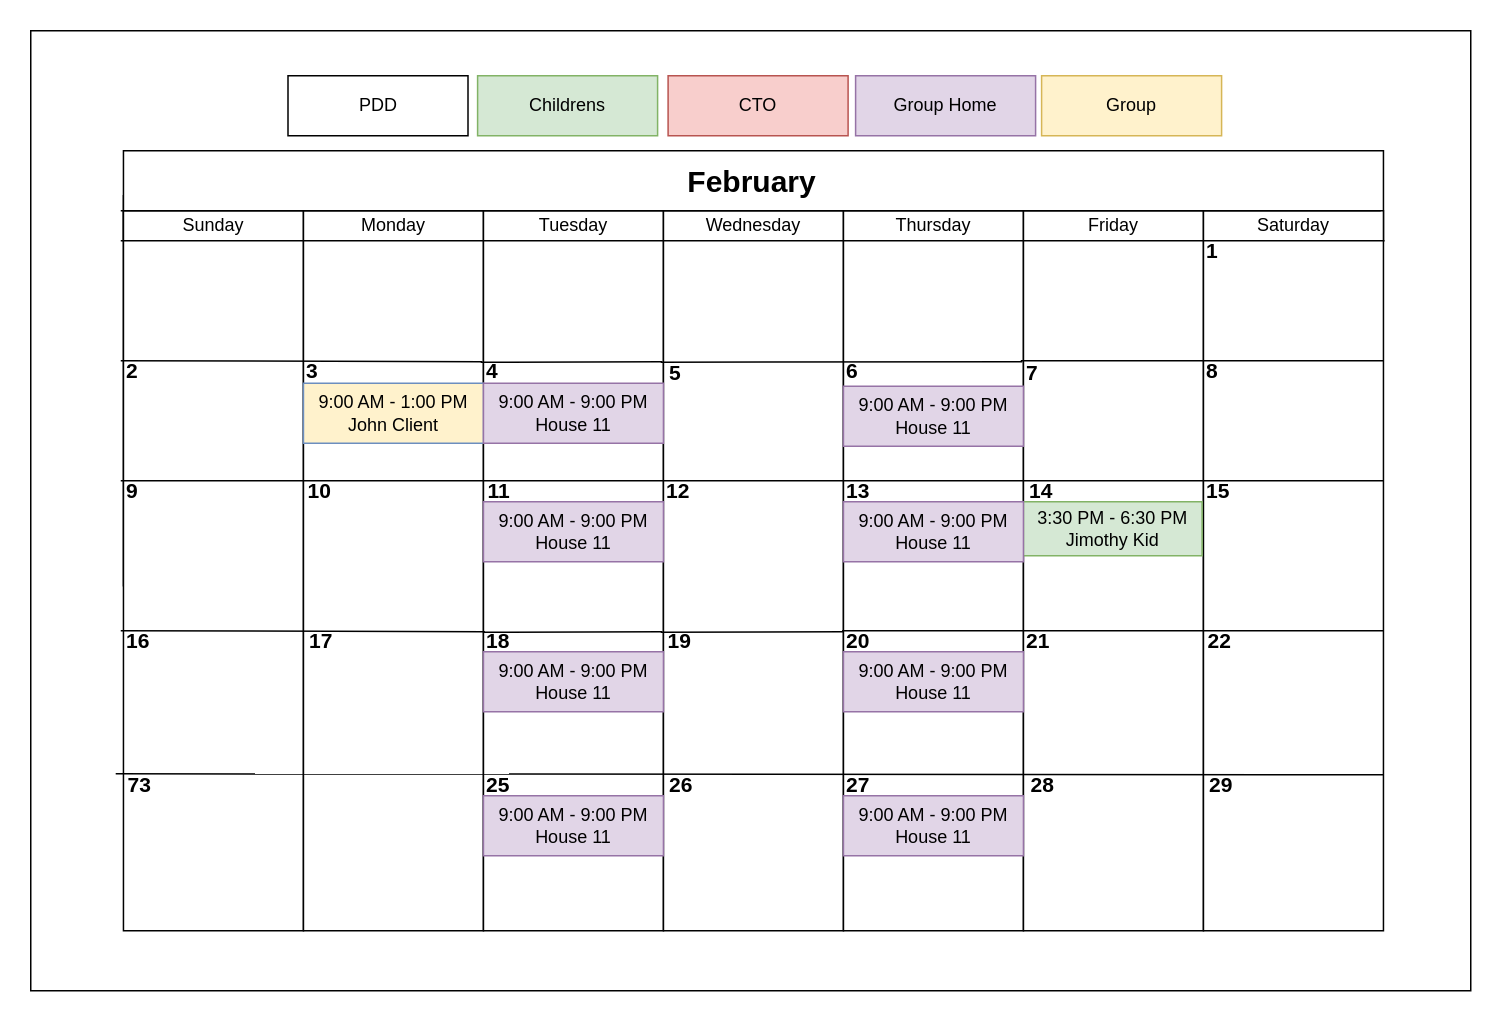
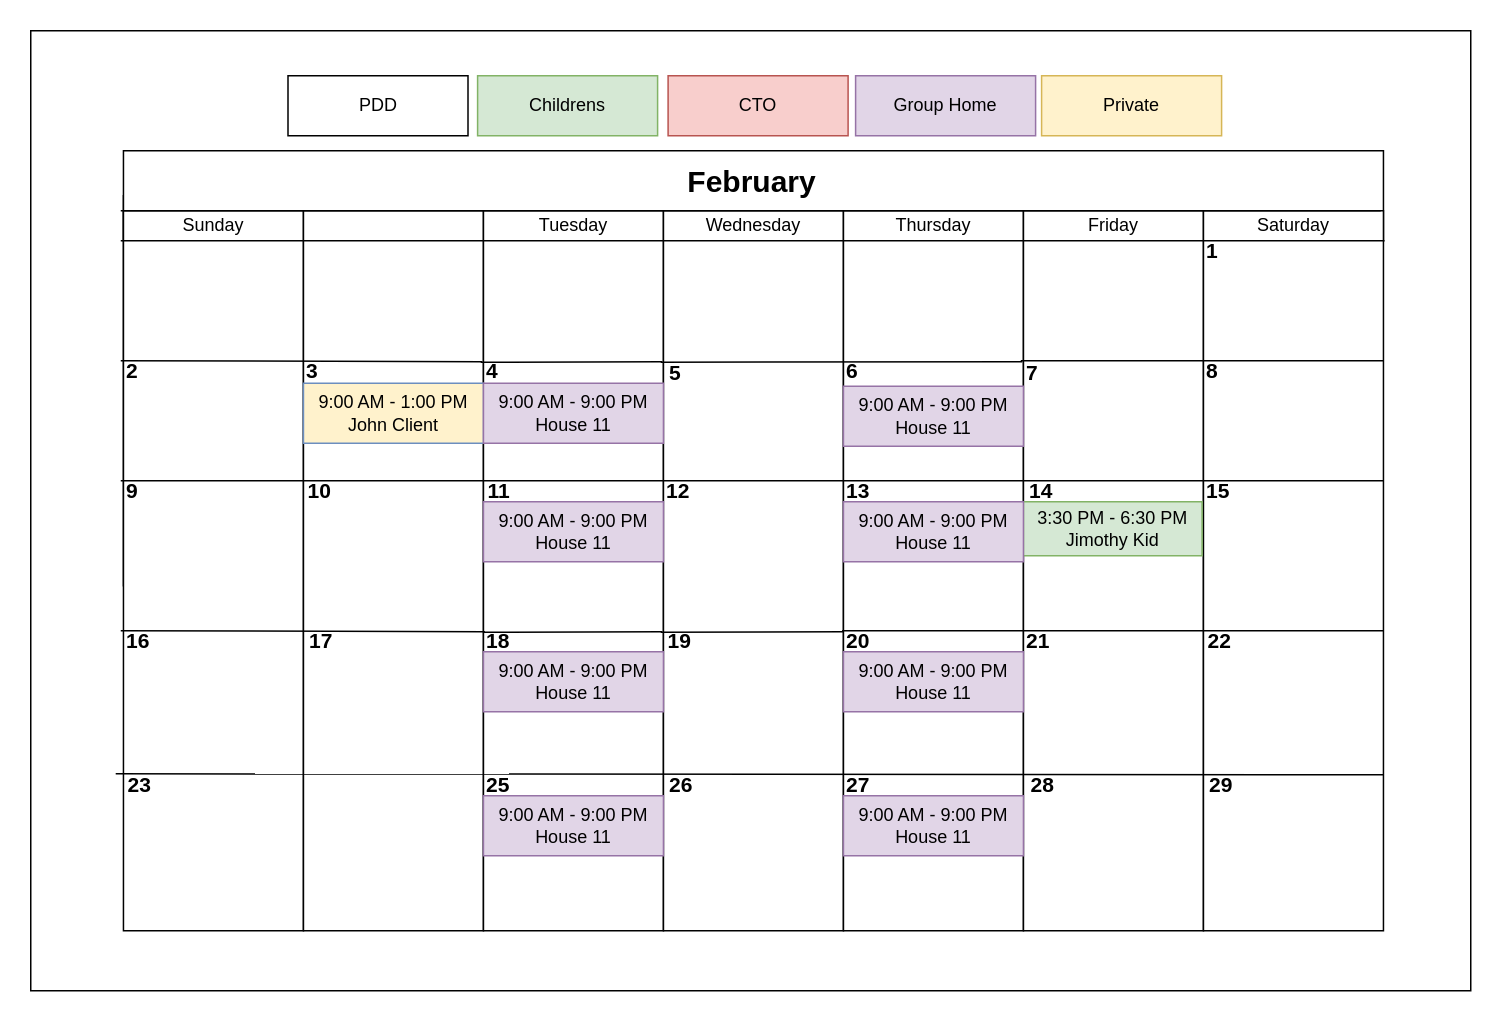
node "Group": label "Group" -> "Private"
node "Monday": removed
node "73": label "73" -> "23"
